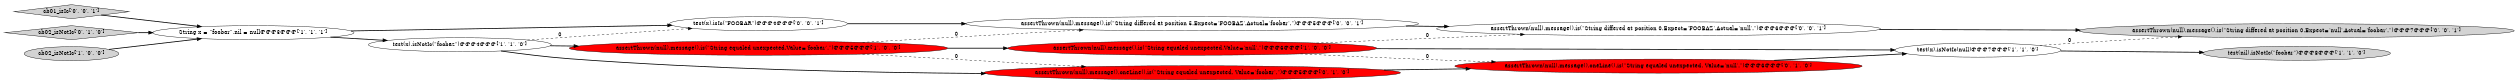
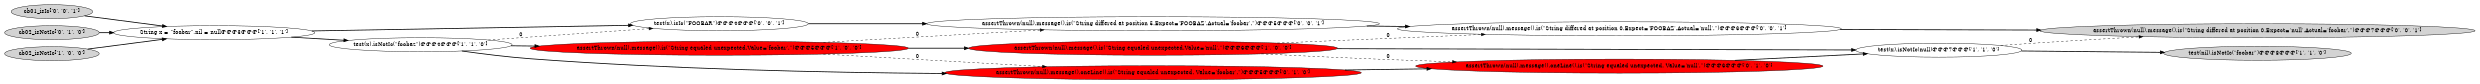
node "cb01_isIc['0', '0', '1']": shape diamond -> ellipse
node "cb02_isNotIc['0', '1', '0']": shape diamond -> ellipse
